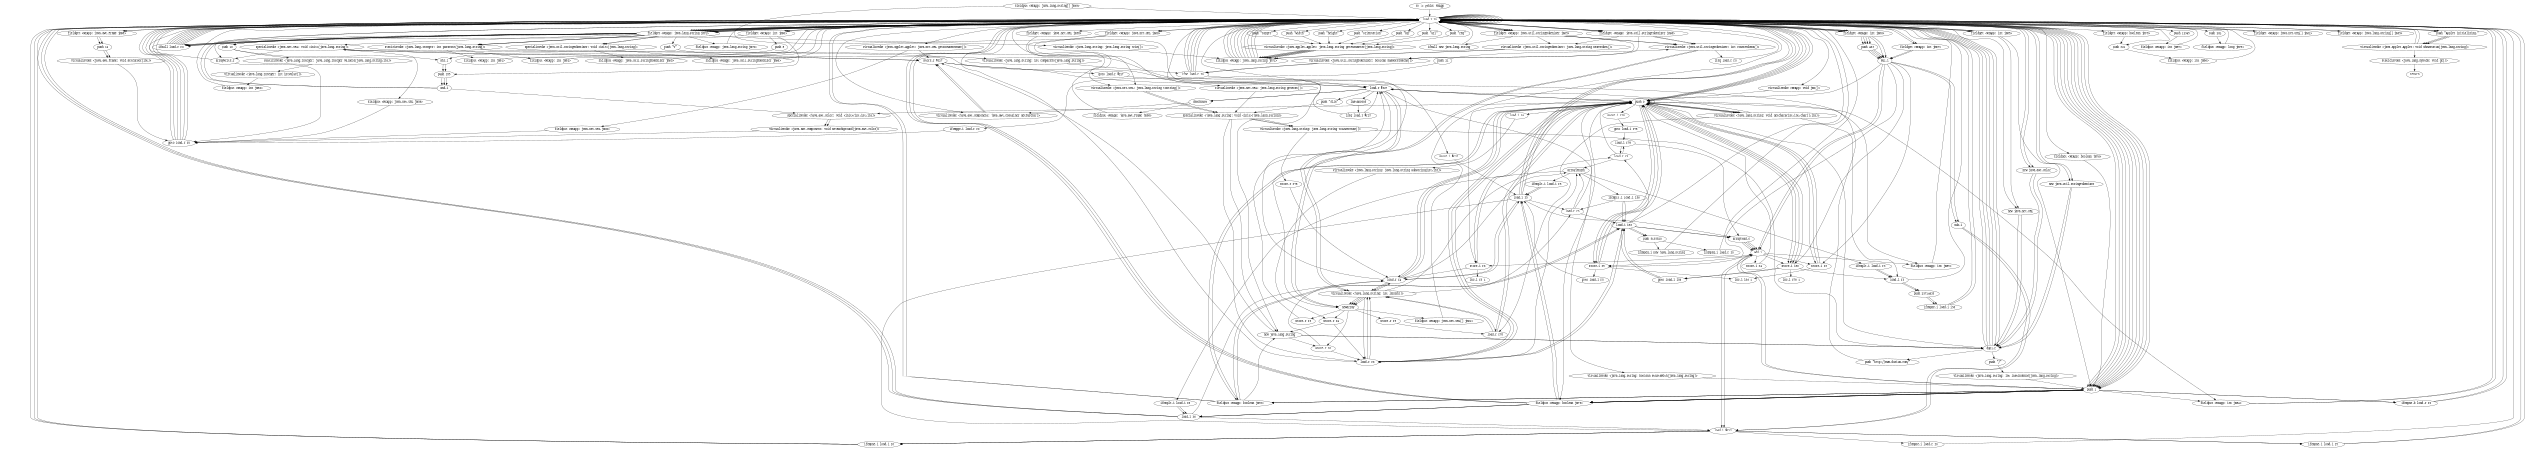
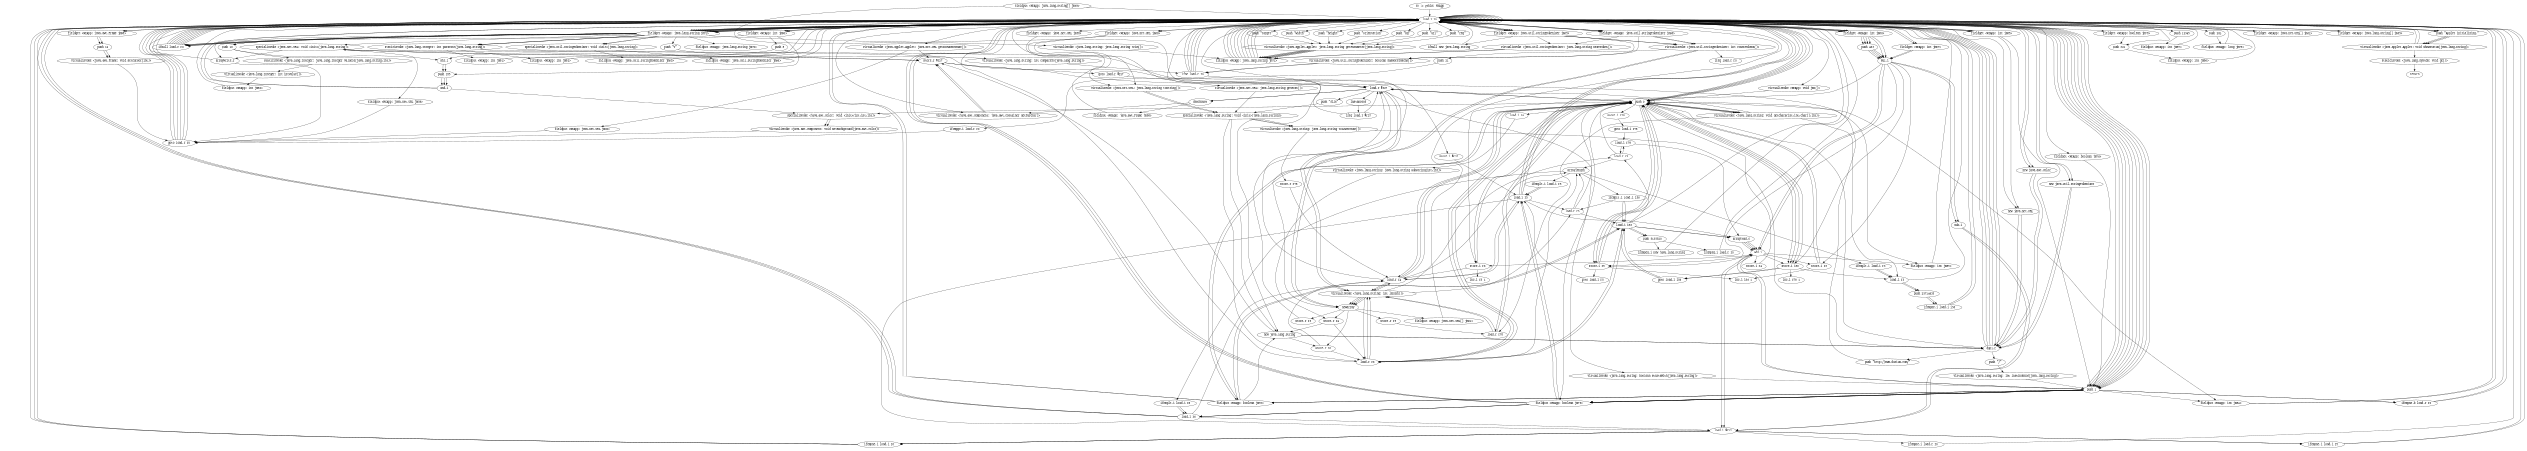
edge "fieldput <WrApp: java.lang.String jm70>" -> "load.r r0": removed
edge "push 21" -> "virtualinvoke <java.util.StringTokenizer: int countTokens()>": reversed
edge "push 0" -> "store.i r3": removed
